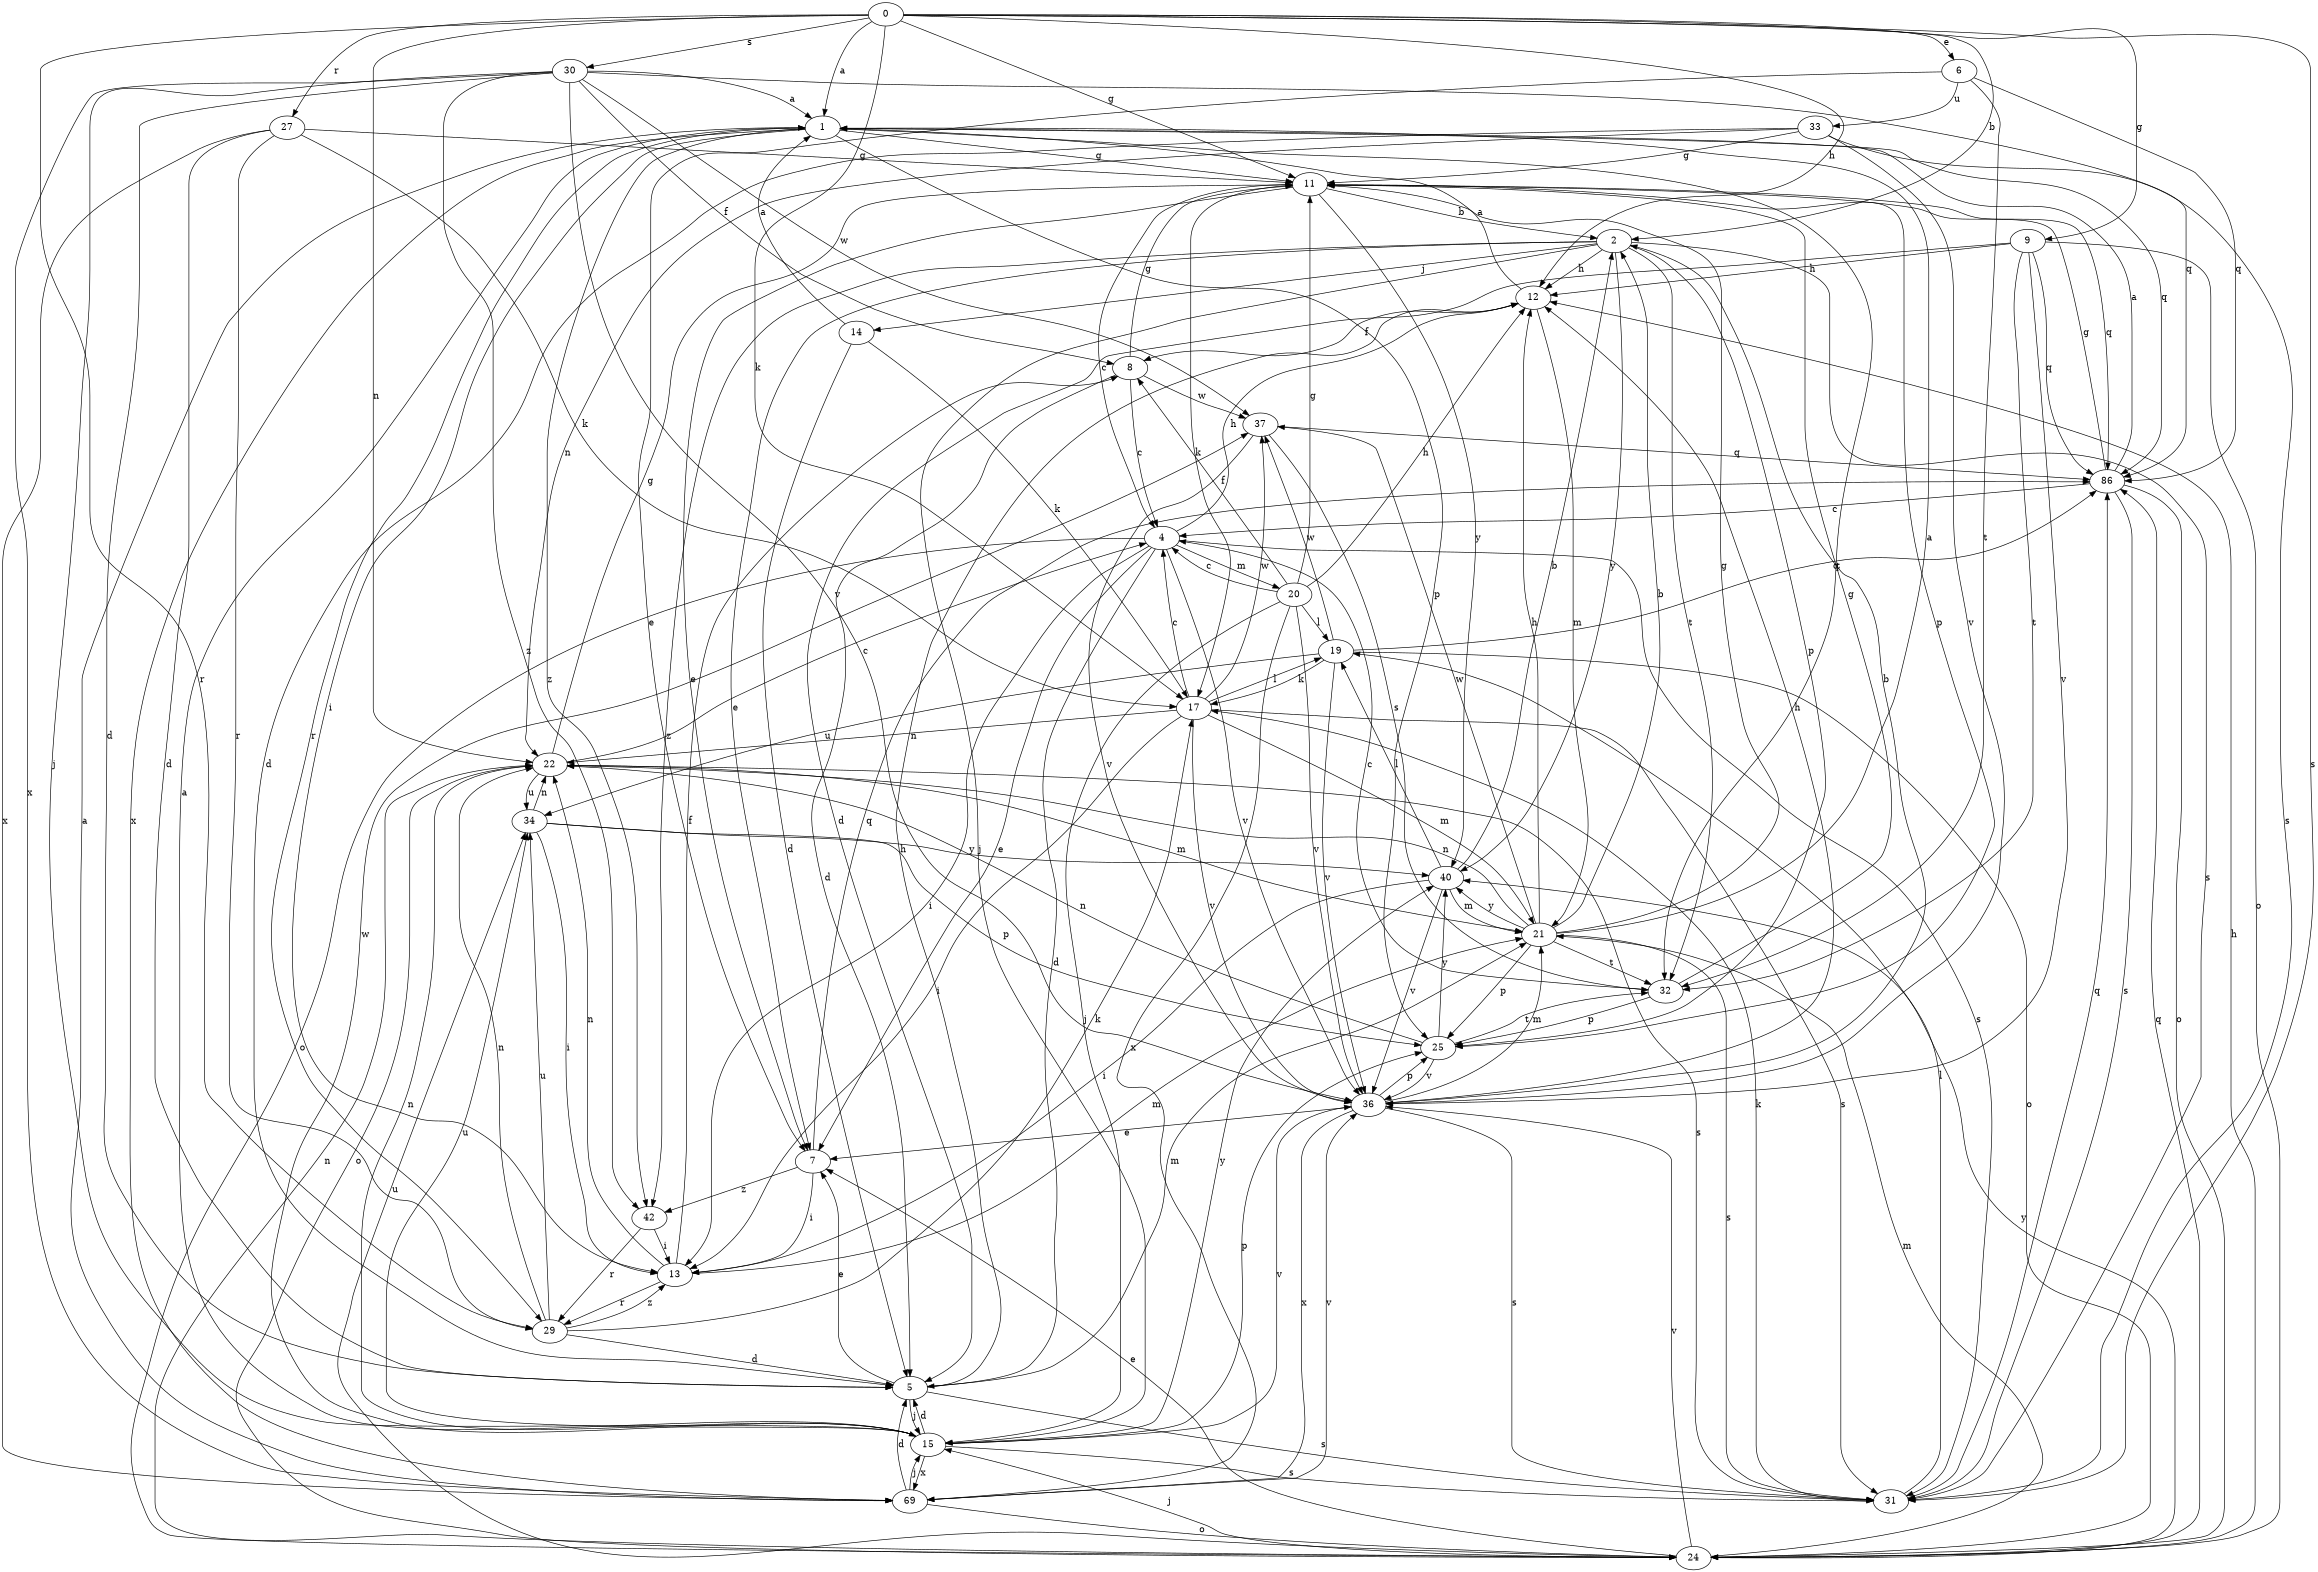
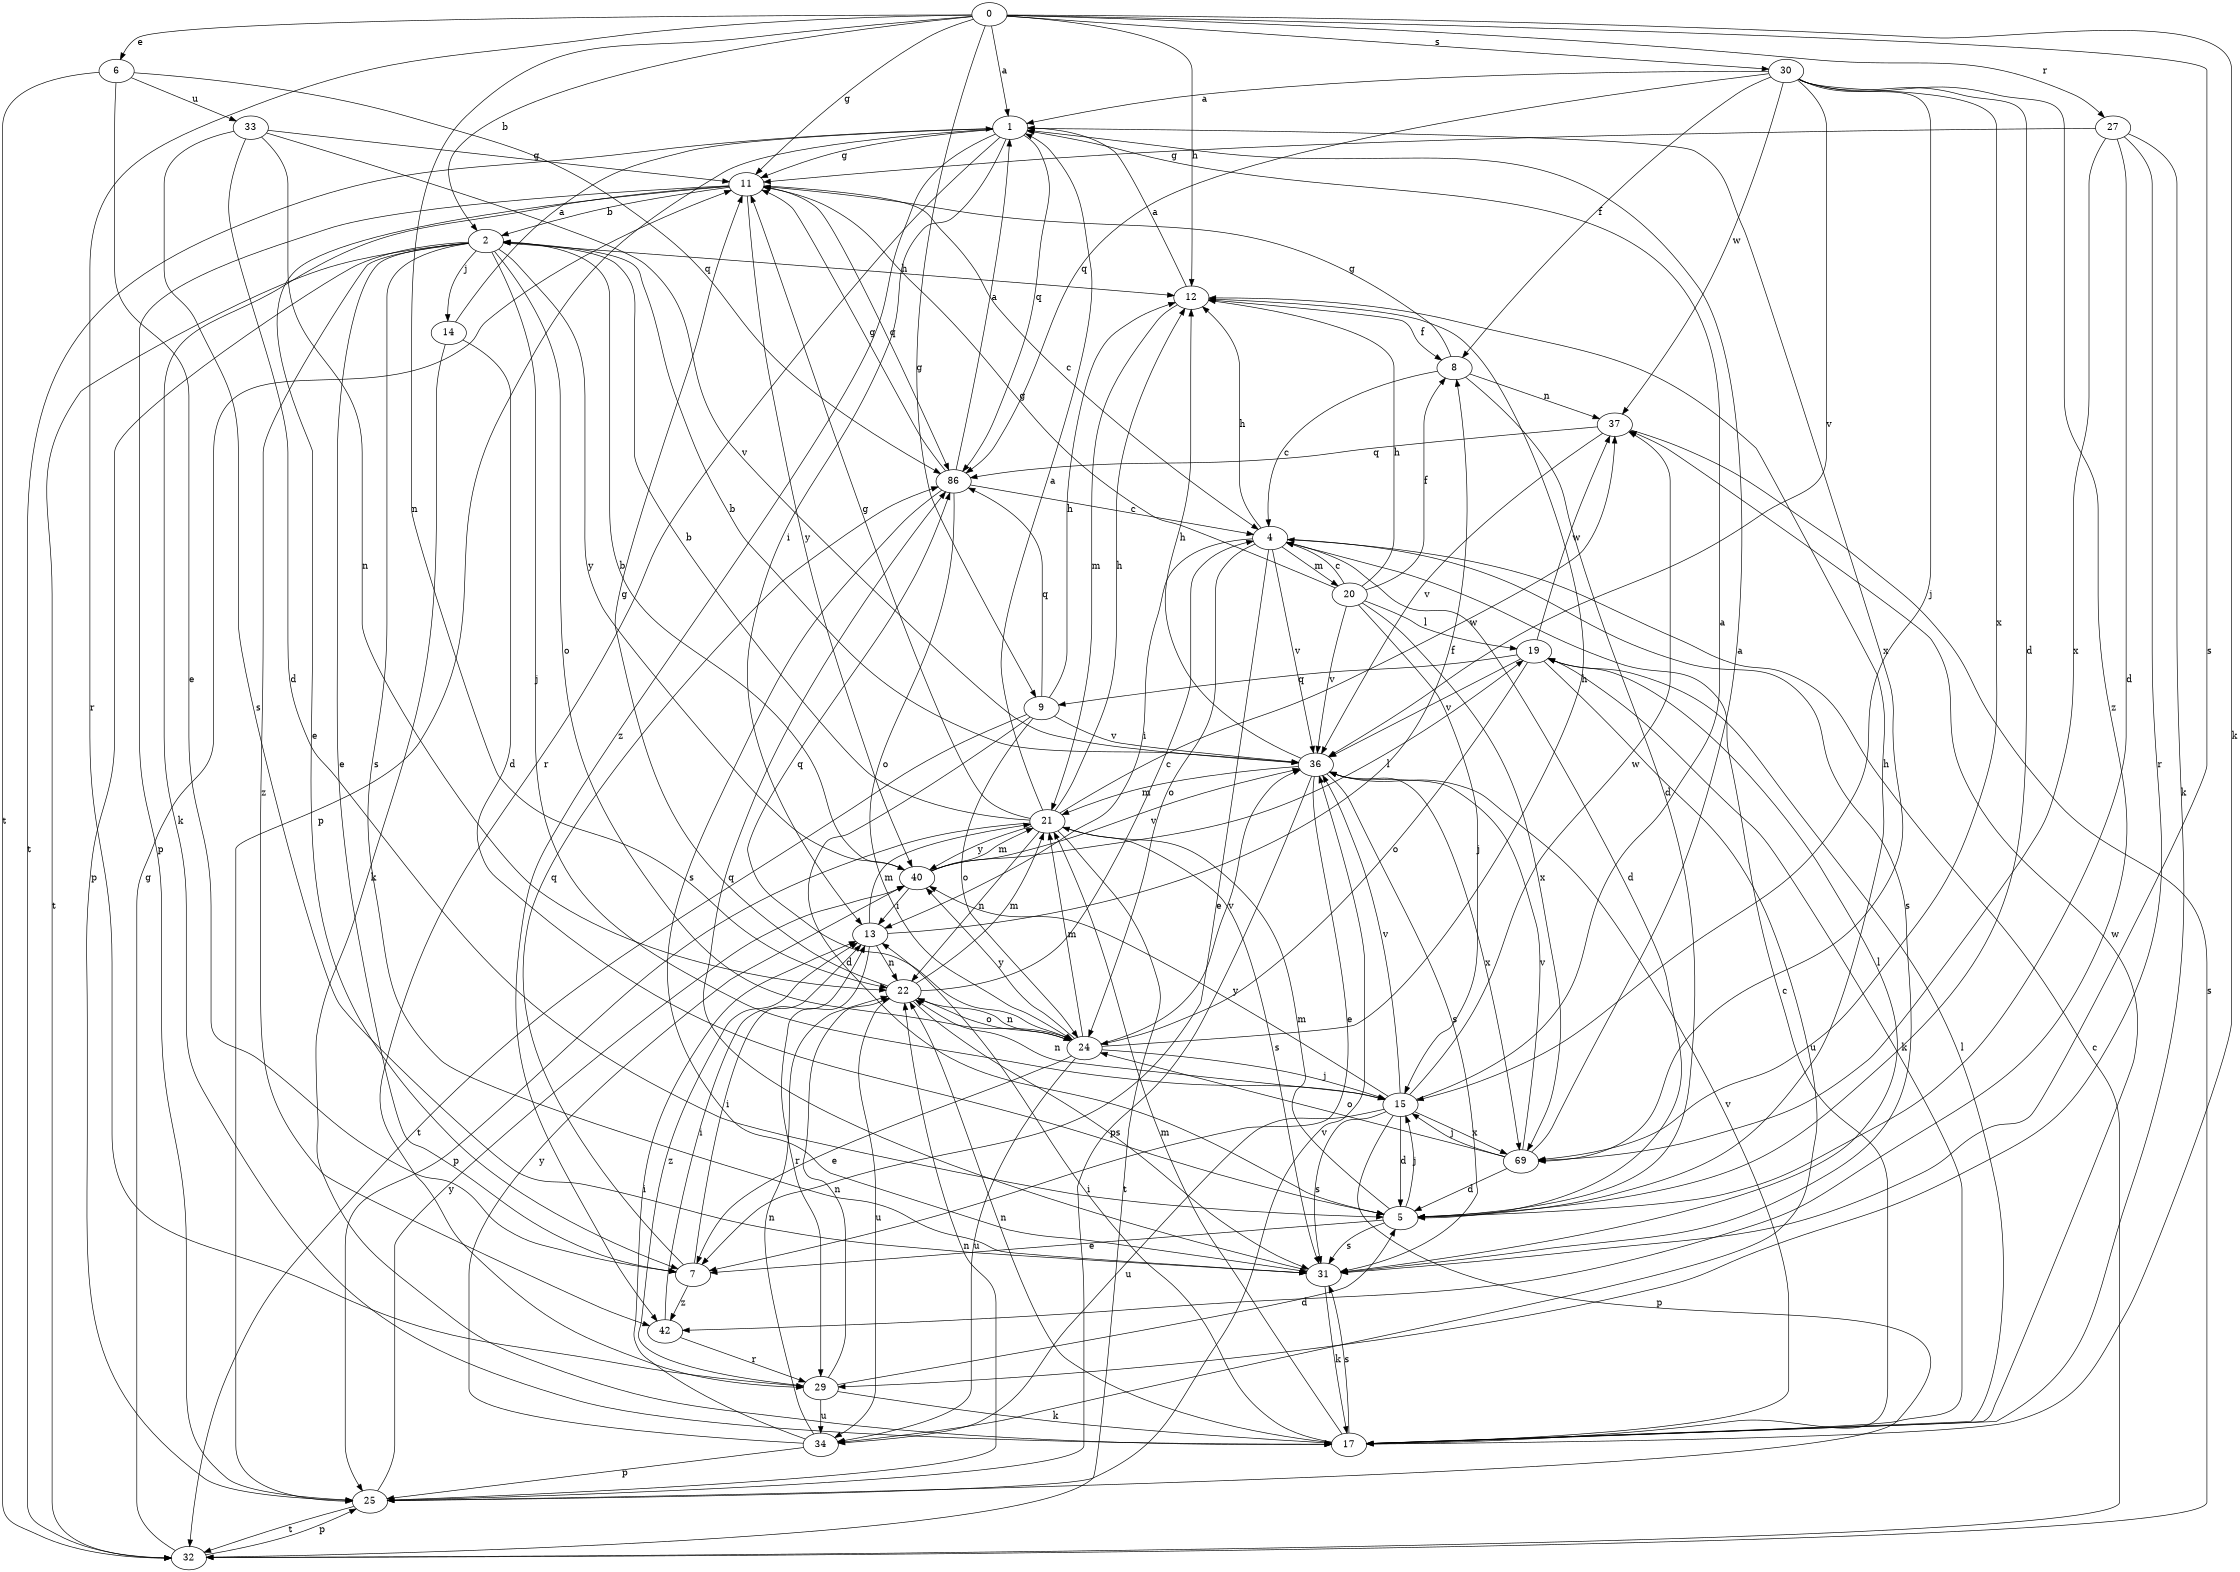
edge "8" -> "37": label "w" -> "n"
edge "19" -> "86": now "19" -> "9"
edge "2" -> "24": added, label "o"
